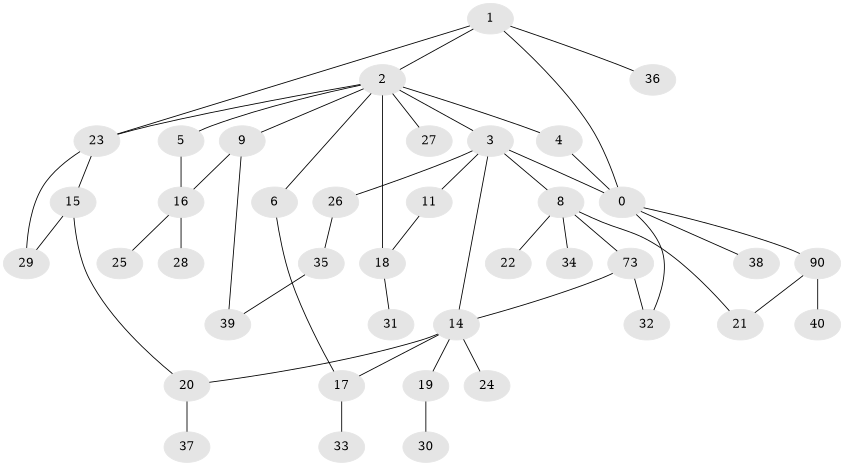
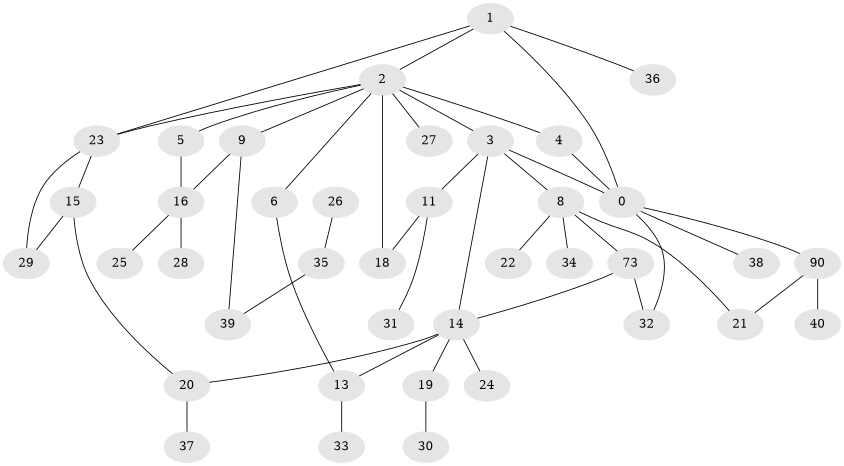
edge "3" -- "26": removed
edge "18" -- "31": now "11" -- "31"
node "17": label "17" -> "13"
